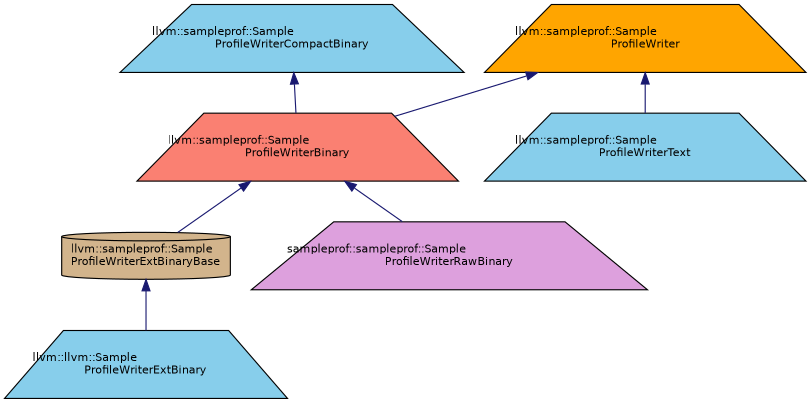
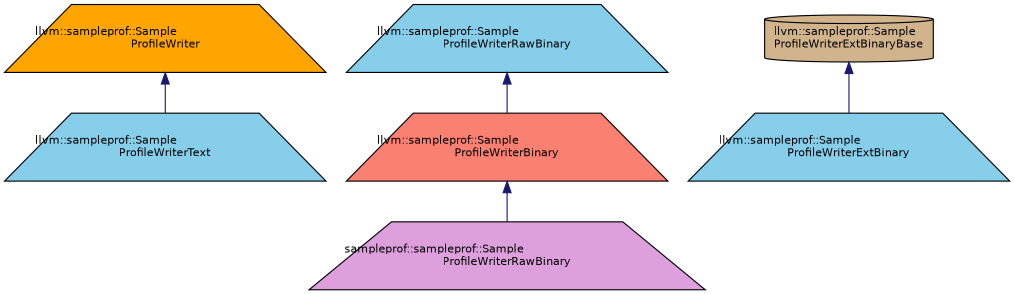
node "llvm::sampleprof::Sample ProfileWriterCompactBinary": label "llvm::sampleprof::Sample ProfileWriterCompactBinary" -> "llvm::sampleprof::Sample ProfileWriterRawBinary"
edge "llvm::sampleprof::Sample ProfileWriterBinary" -> "llvm::sampleprof::Sample ProfileWriter": removed
edge "llvm::sampleprof::Sample ProfileWriterExtBinaryBase" -> "llvm::sampleprof::Sample ProfileWriterBinary": removed
node "llvm::llvm::Sample ProfileWriterExtBinary": label "llvm::llvm::Sample ProfileWriterExtBinary" -> "llvm::sampleprof::Sample ProfileWriterExtBinary"
